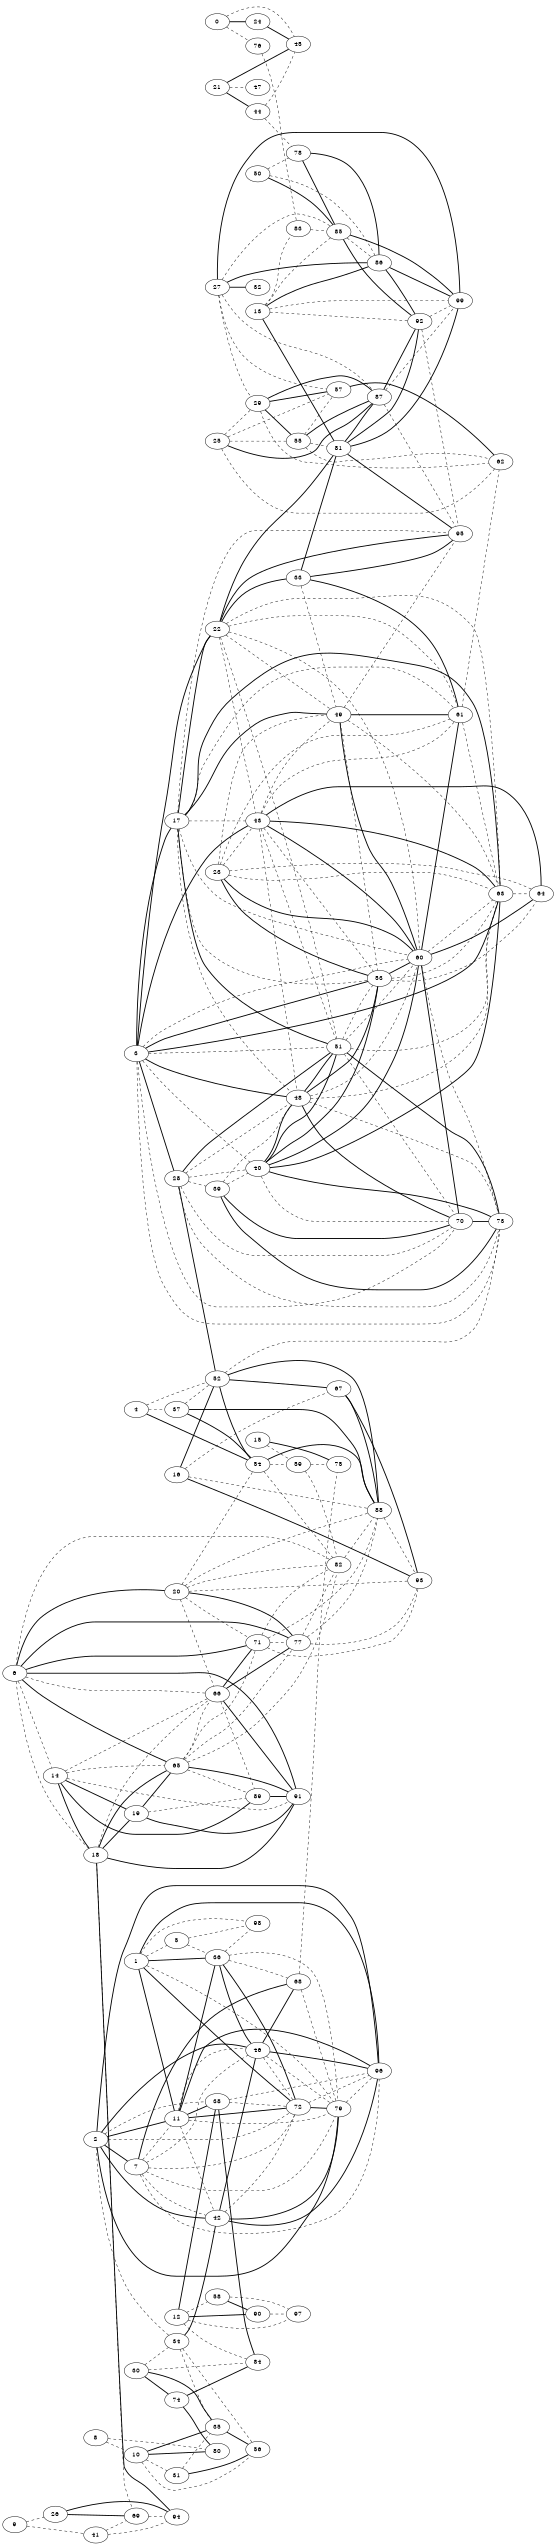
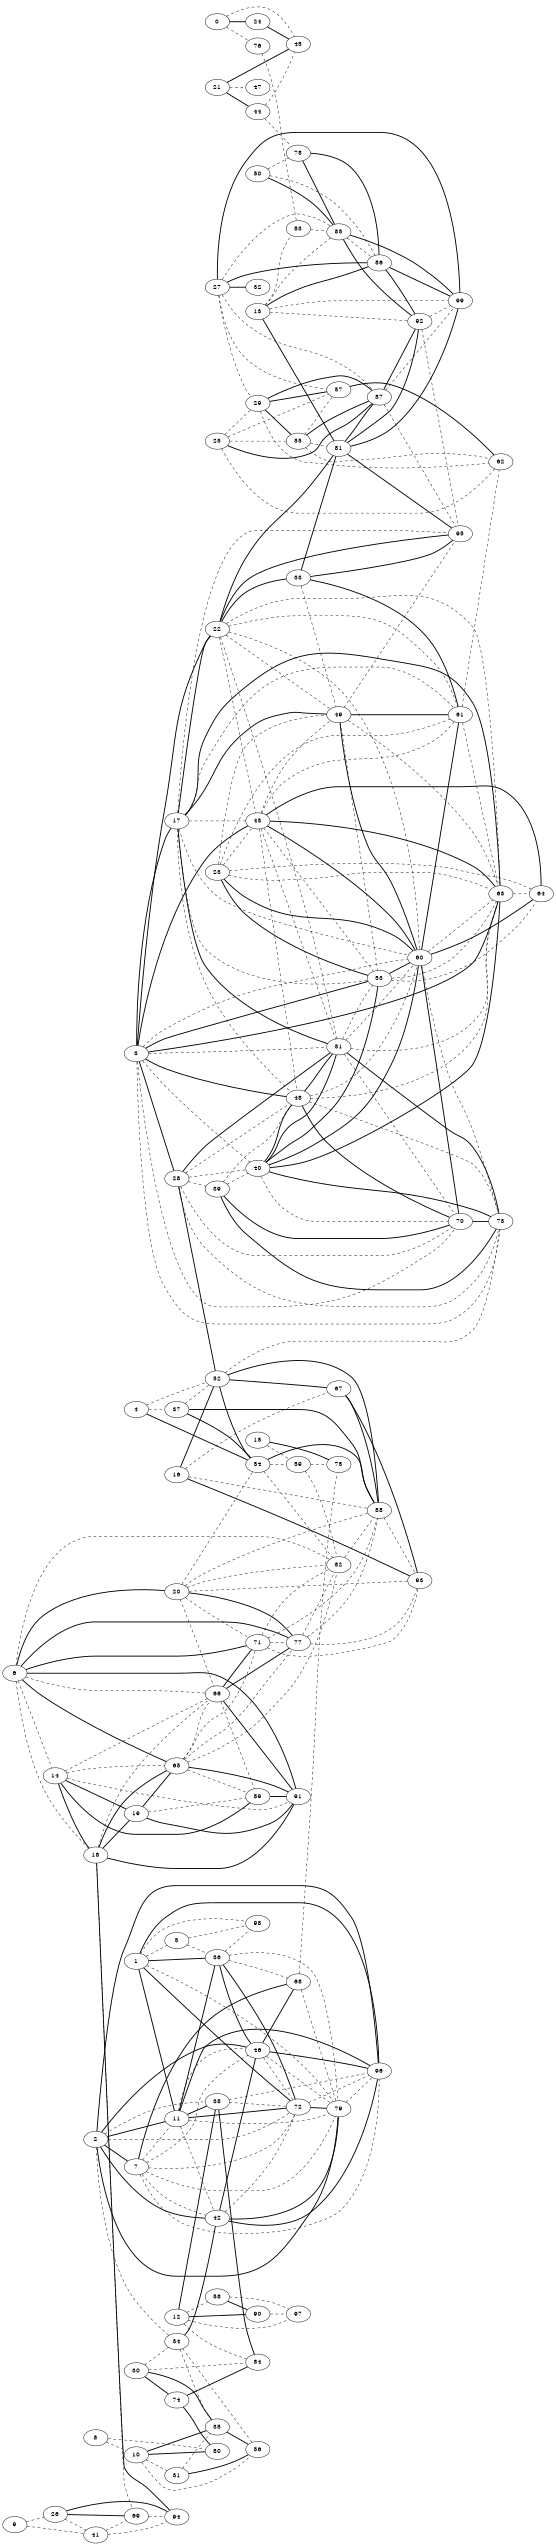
edge "53" -- "48": removed
edge "26" -- "41": added
